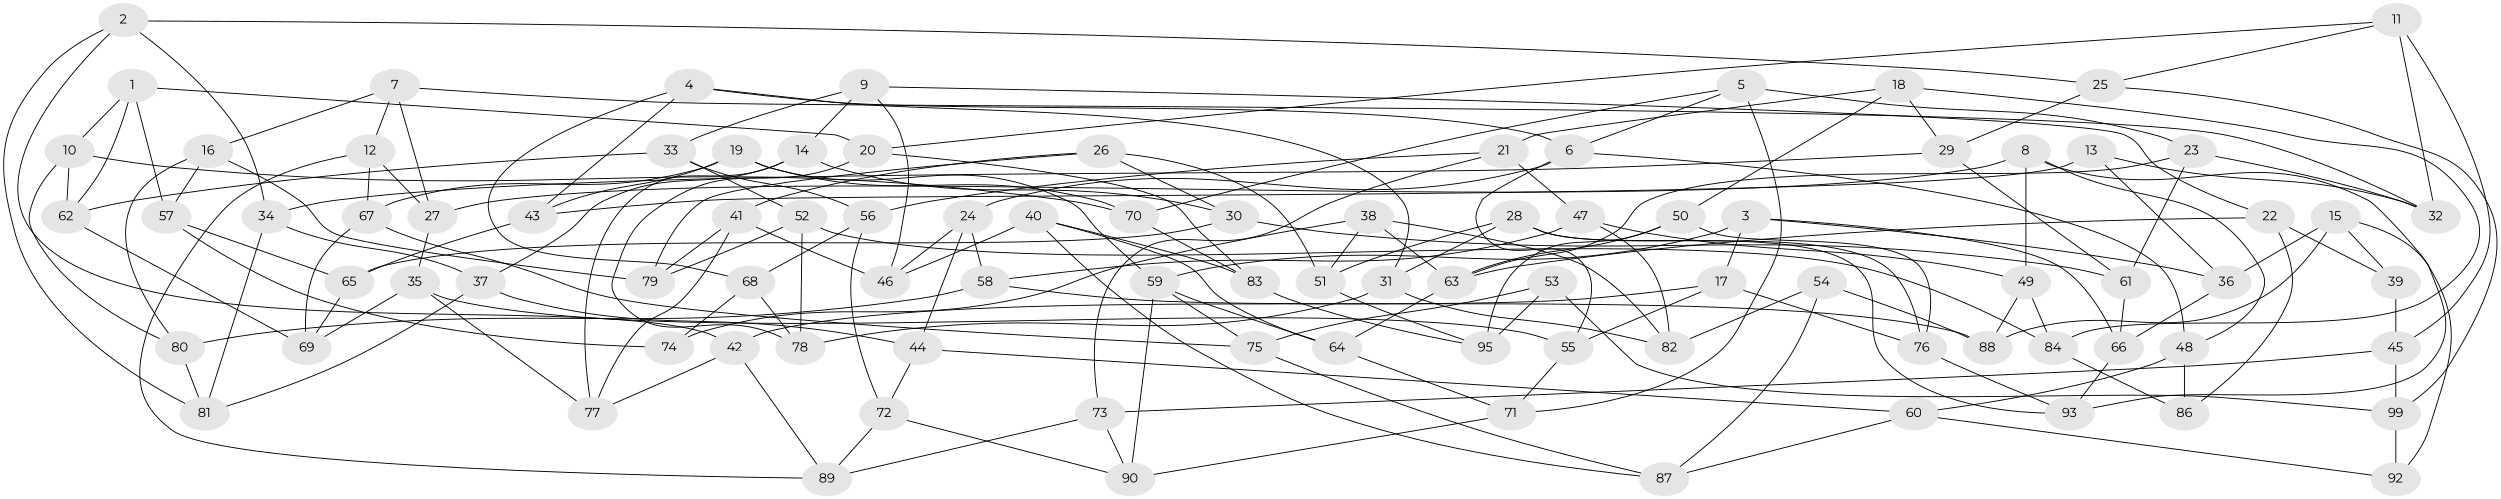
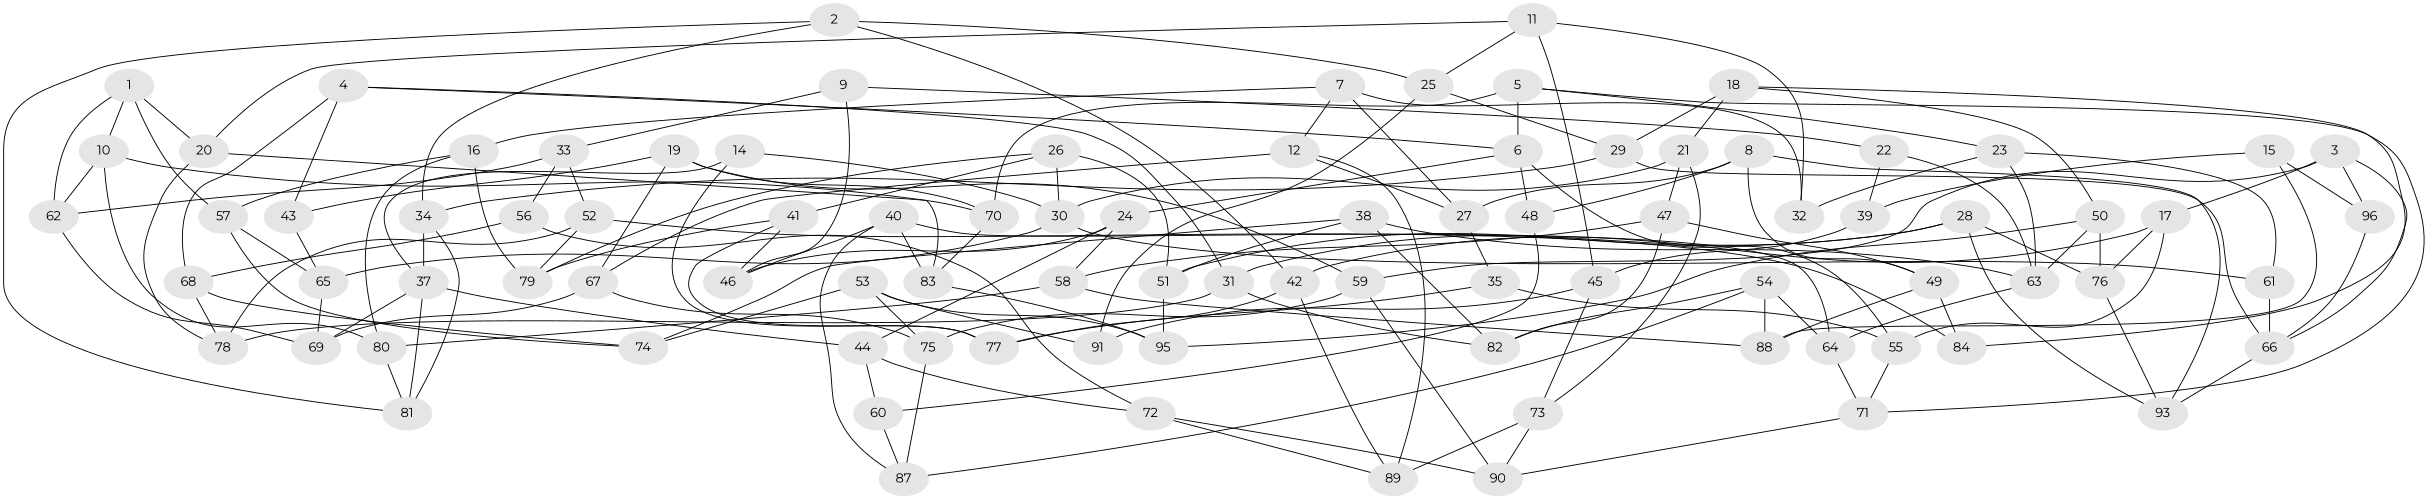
edge "9" -- "14": removed
node "13": removed
edge "21" -- "56": now "21" -- "30"
edge "29" -- "61": now "29" -- "66"
node "36": label "36" -> "96"
edge "53" -- "74": added
edge "59" -- "64": now "54" -- "64"
edge "35" -- "69": now "37" -- "69"
node "86": removed
node "99": label "99" -> "91"
node "92": removed
